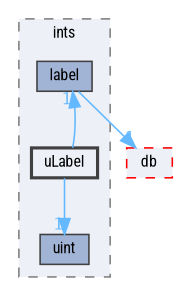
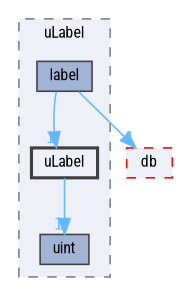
cluster "ints": label "ints" -> "uLabel"
edge "uLabel" -> "label": reversed
